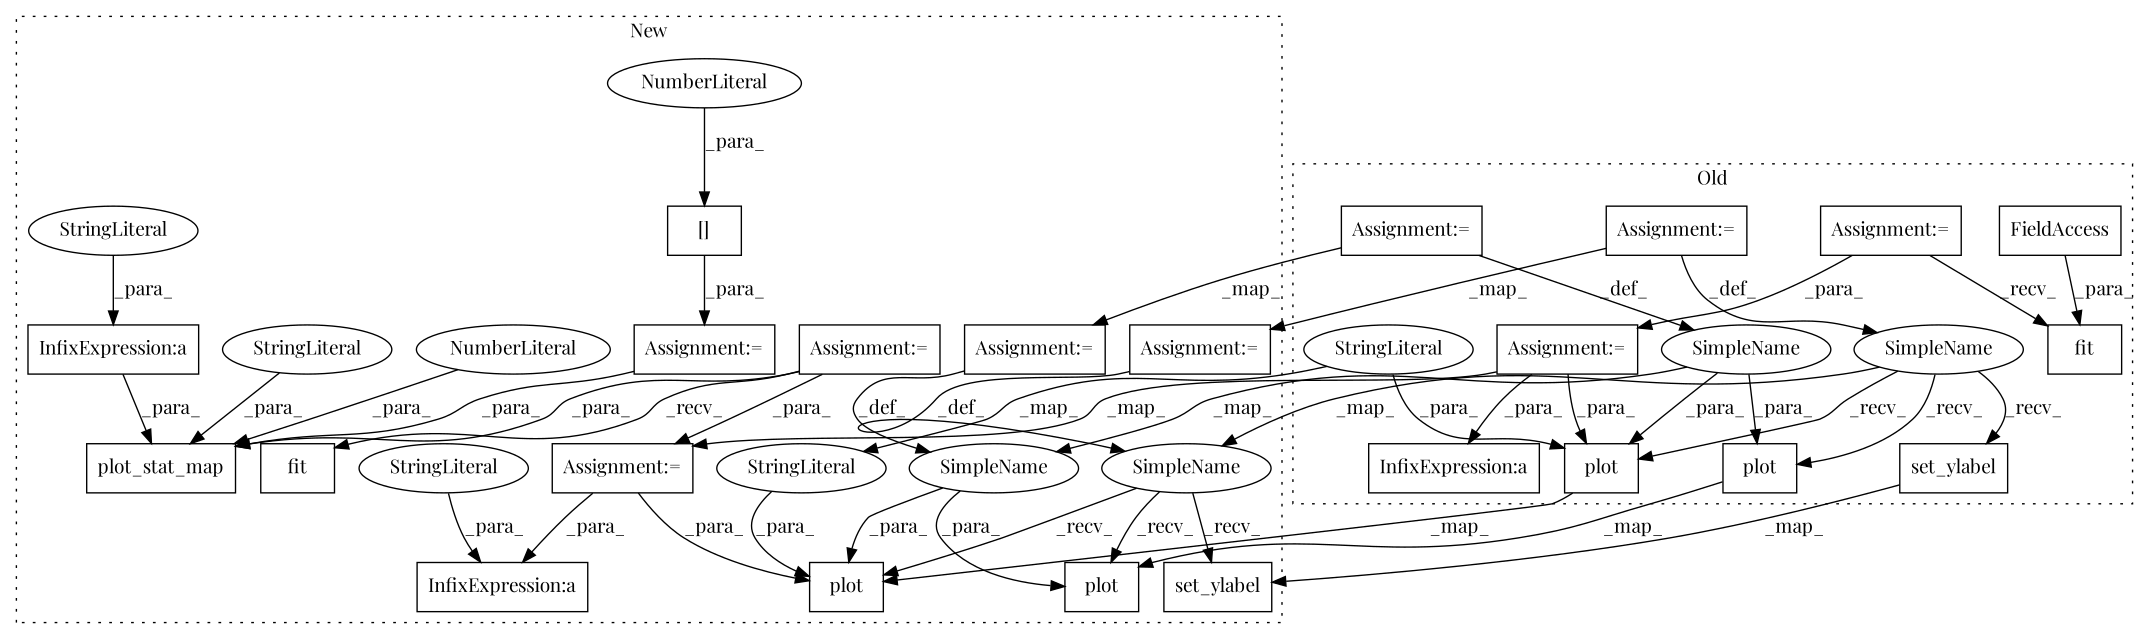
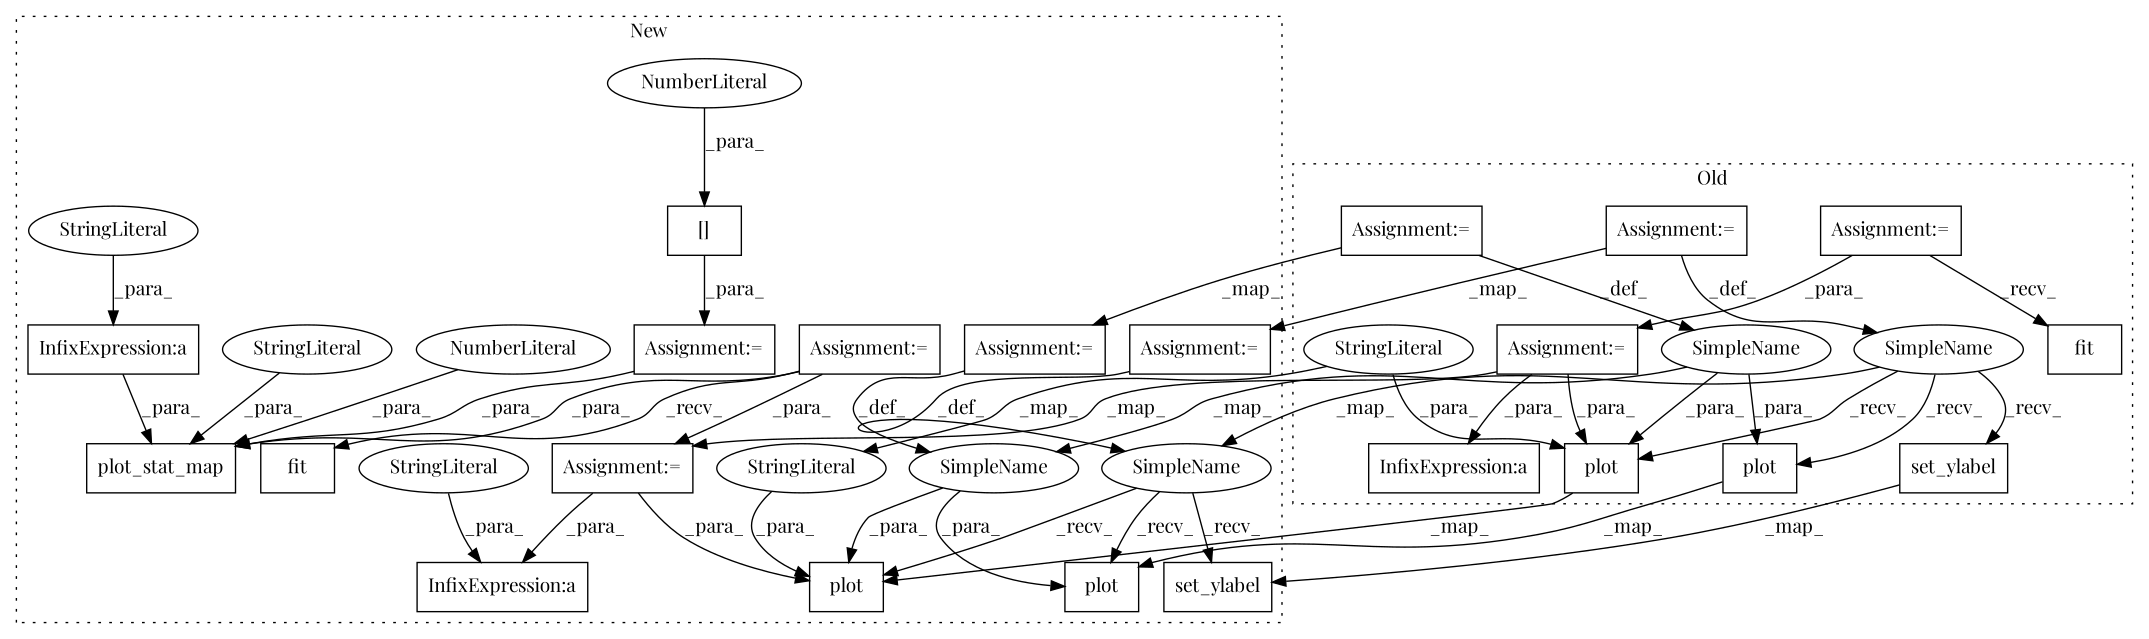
node "FieldAccess": removed
